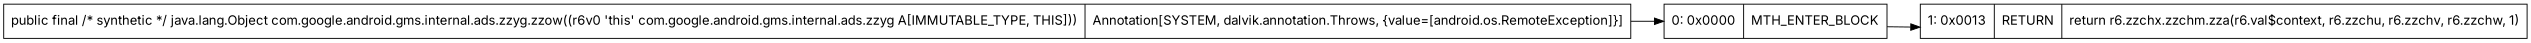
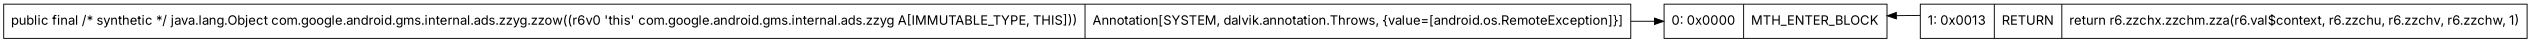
edge "0: 0x0000" -> "1: 0x0013": reversed
